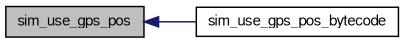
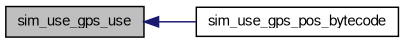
node "sim_use_gps_pos": label "sim_use_gps_pos" -> "sim_use_gps_use"
